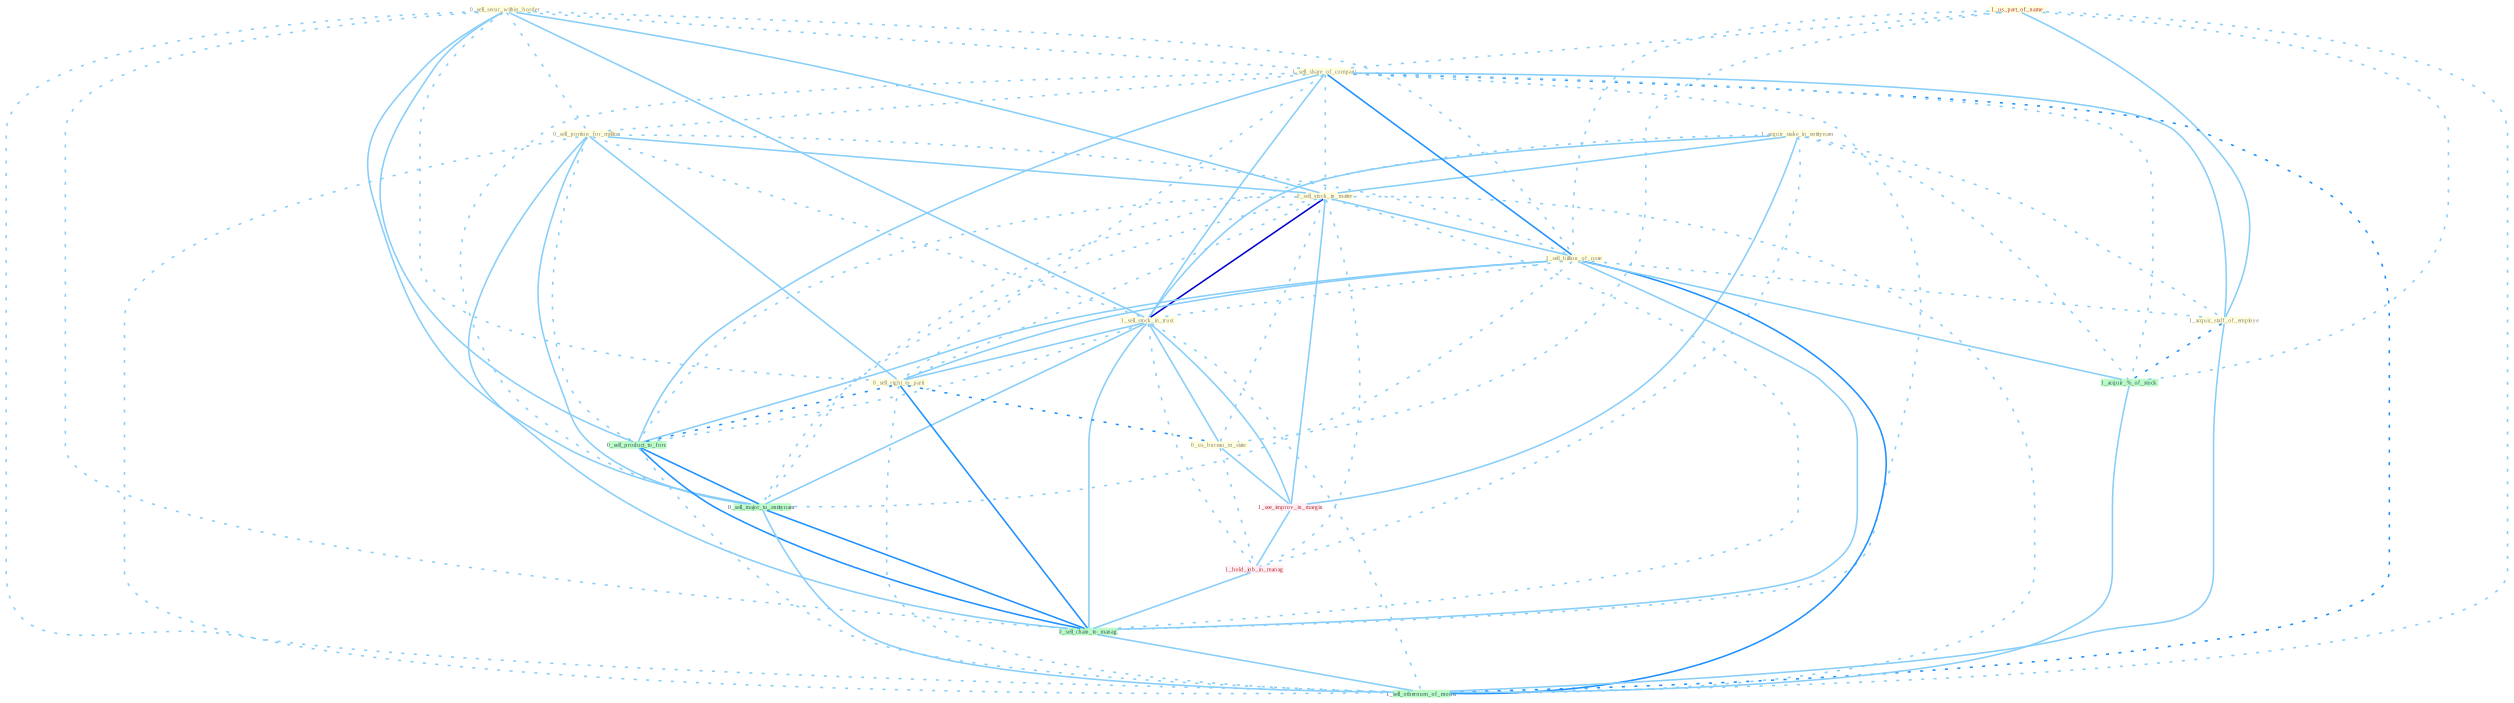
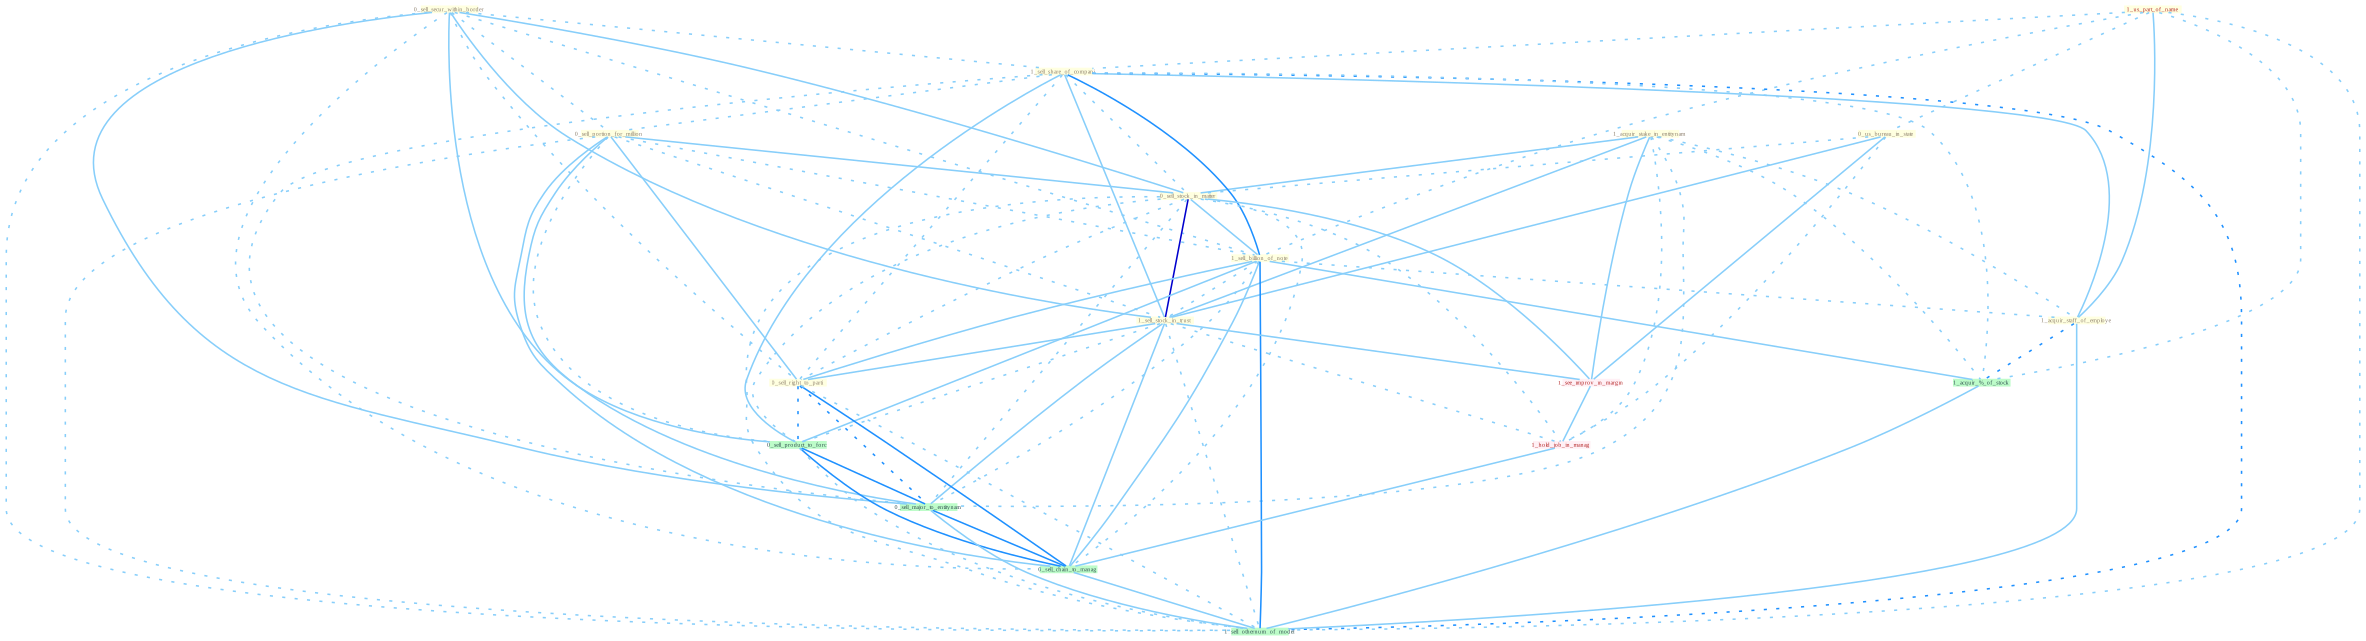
edge "0_sell_right_to_parti" -- "0_us_bureau_in_state": now "0_sell_right_to_parti" -- "0_sell_major_to_entitynam"
edge "1_sell_share_of_compani" -- "0_sell_chain_to_manag": removed
